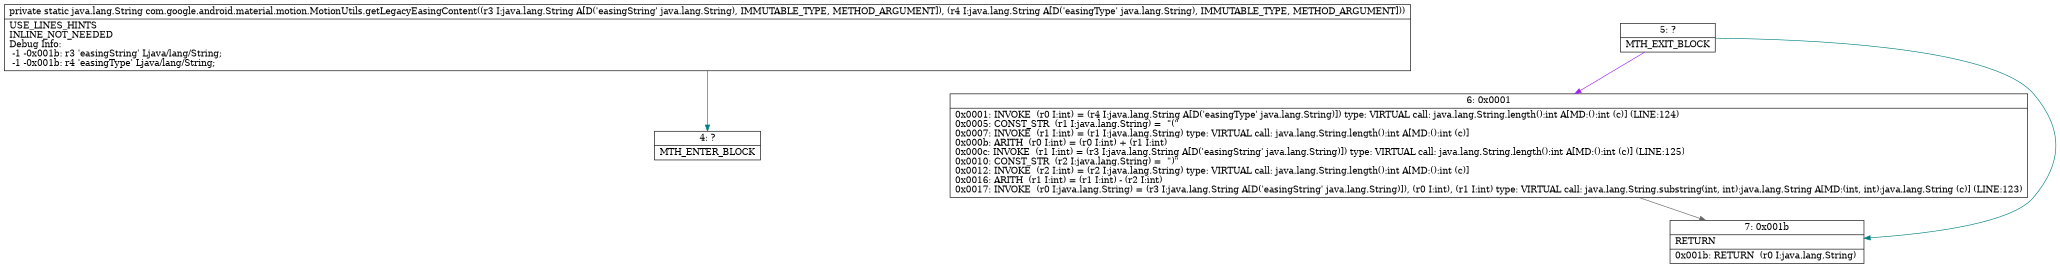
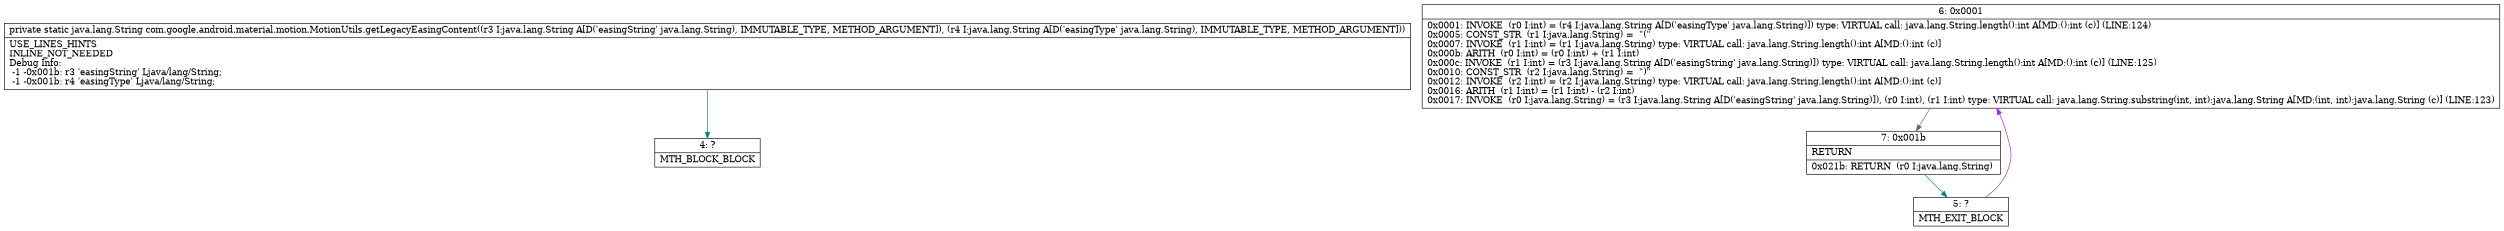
edge "5: ?" -> "7: 0x001b": reversed
node "4: ?": text "MTH_ENTER_BLOCK" -> "MTH_BLOCK_BLOCK"
node "7: 0x001b": text "0x001b: RETURN  (r0 I:java.lang.String)" -> "0x021b: RETURN  (r0 I:java.lang.String)"
